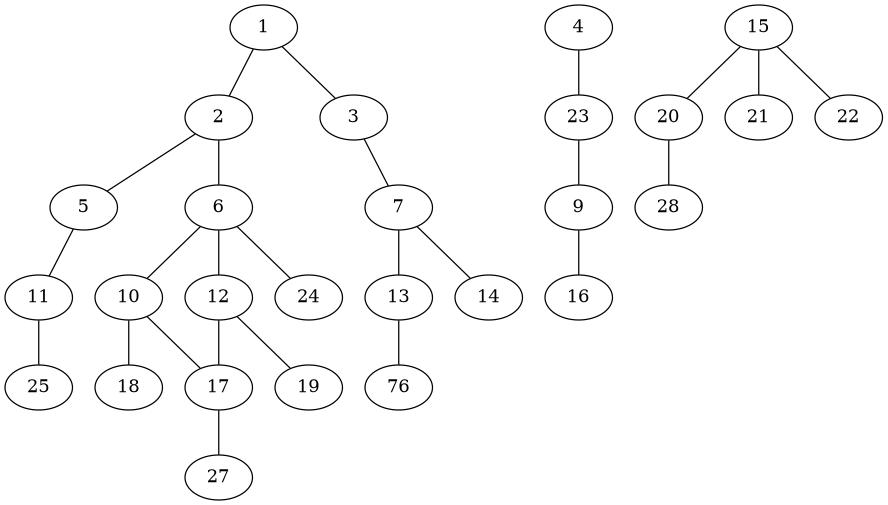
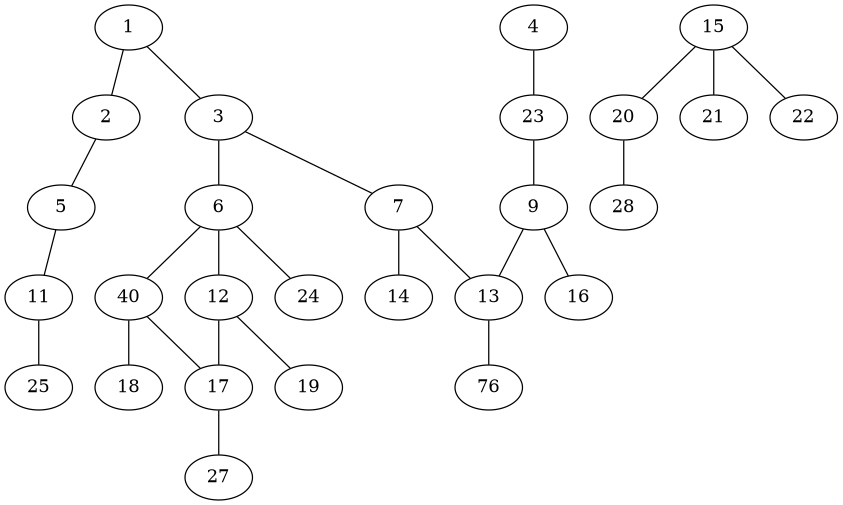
edge "2" -- "6": now "3" -- "6"
edge "9" -- "13": added
node "10": label "10" -> "40"
